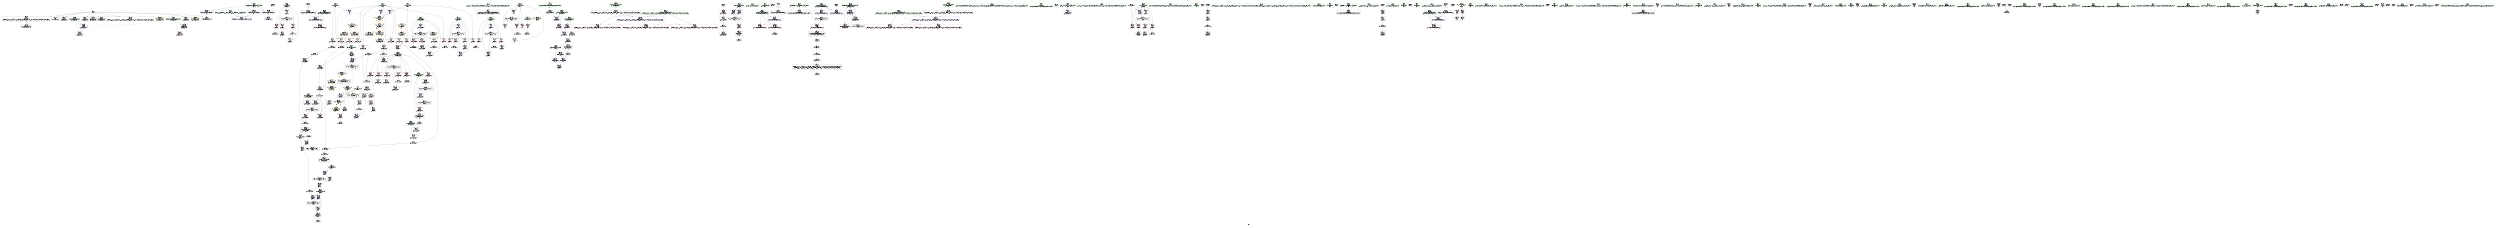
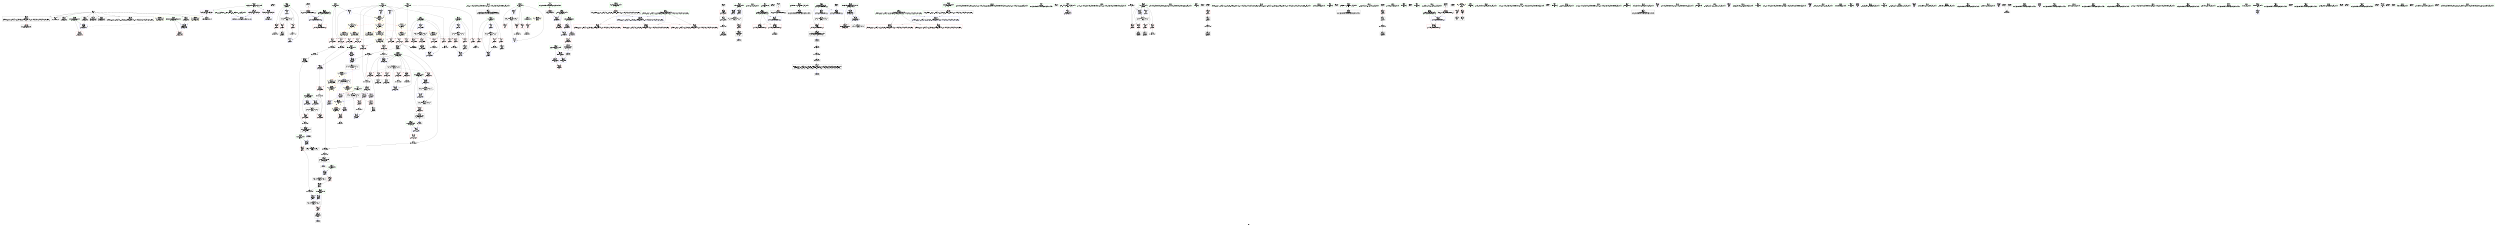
node "NodeID: 592": added
